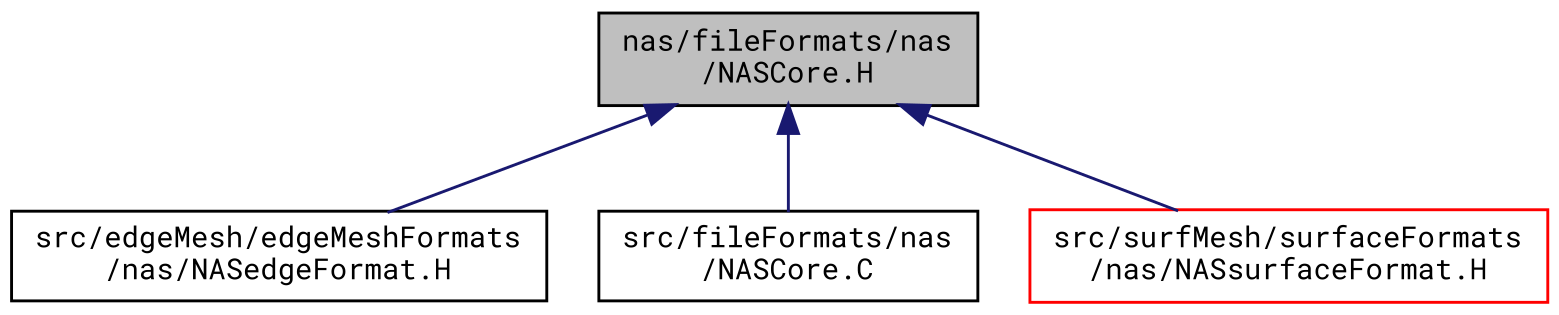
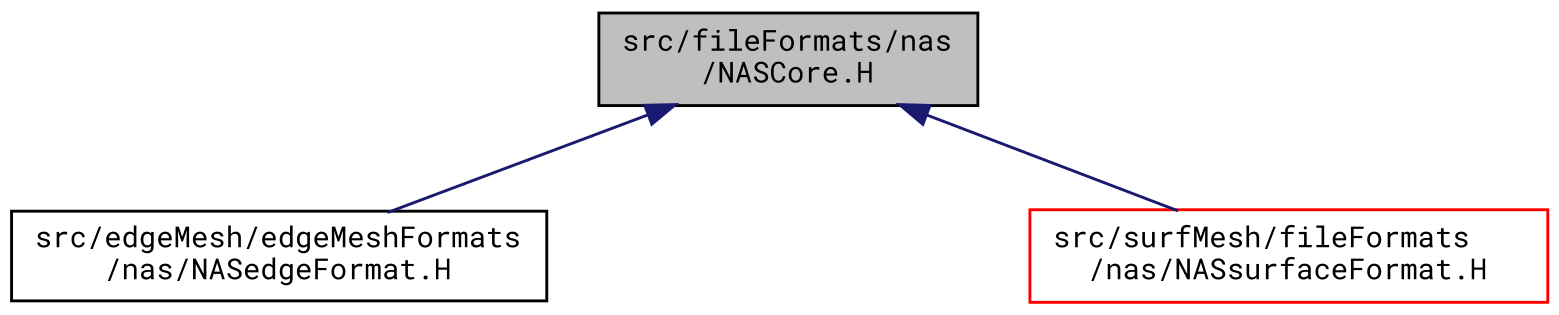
node "nas/fileFormats/nas /NASCore.H": label "nas/fileFormats/nas /NASCore.H" -> "src/fileFormats/nas /NASCore.H"
node "src/fileFormats/nas /NASCore.C": removed
node "src/surfMesh/surfaceFormats /nas/NASsurfaceFormat.H": label "src/surfMesh/surfaceFormats /nas/NASsurfaceFormat.H" -> "src/surfMesh/fileFormats /nas/NASsurfaceFormat.H"
